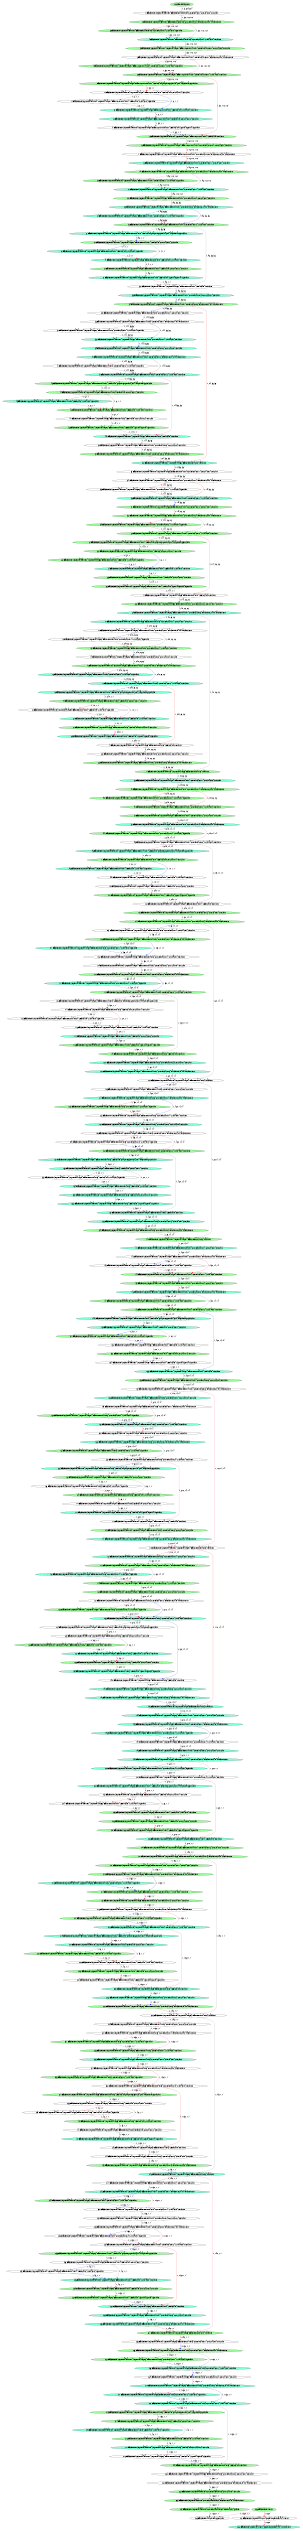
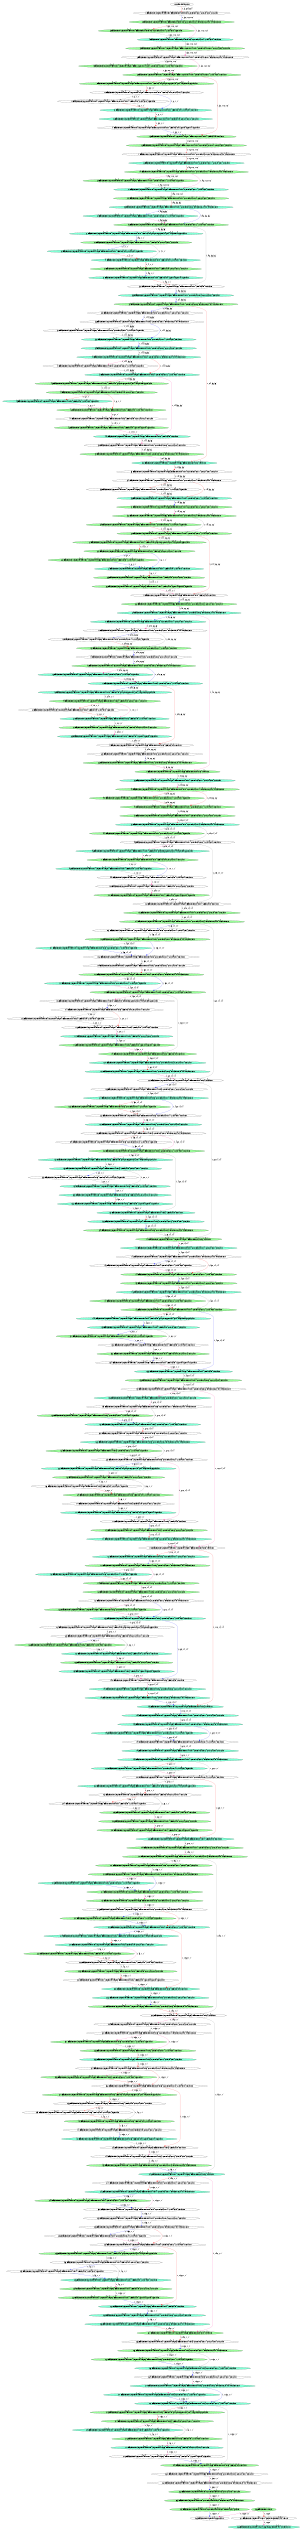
node "0 /nncf_model_input_0": fillcolor palegreen -> white
node "285 EfficientNet/adaptive_avg_pool2d_0": label "285 EfficientNet/adaptive_avg_pool2d_0" -> "285 EfficientNet/sigmoid_avg_pool2d_0"
